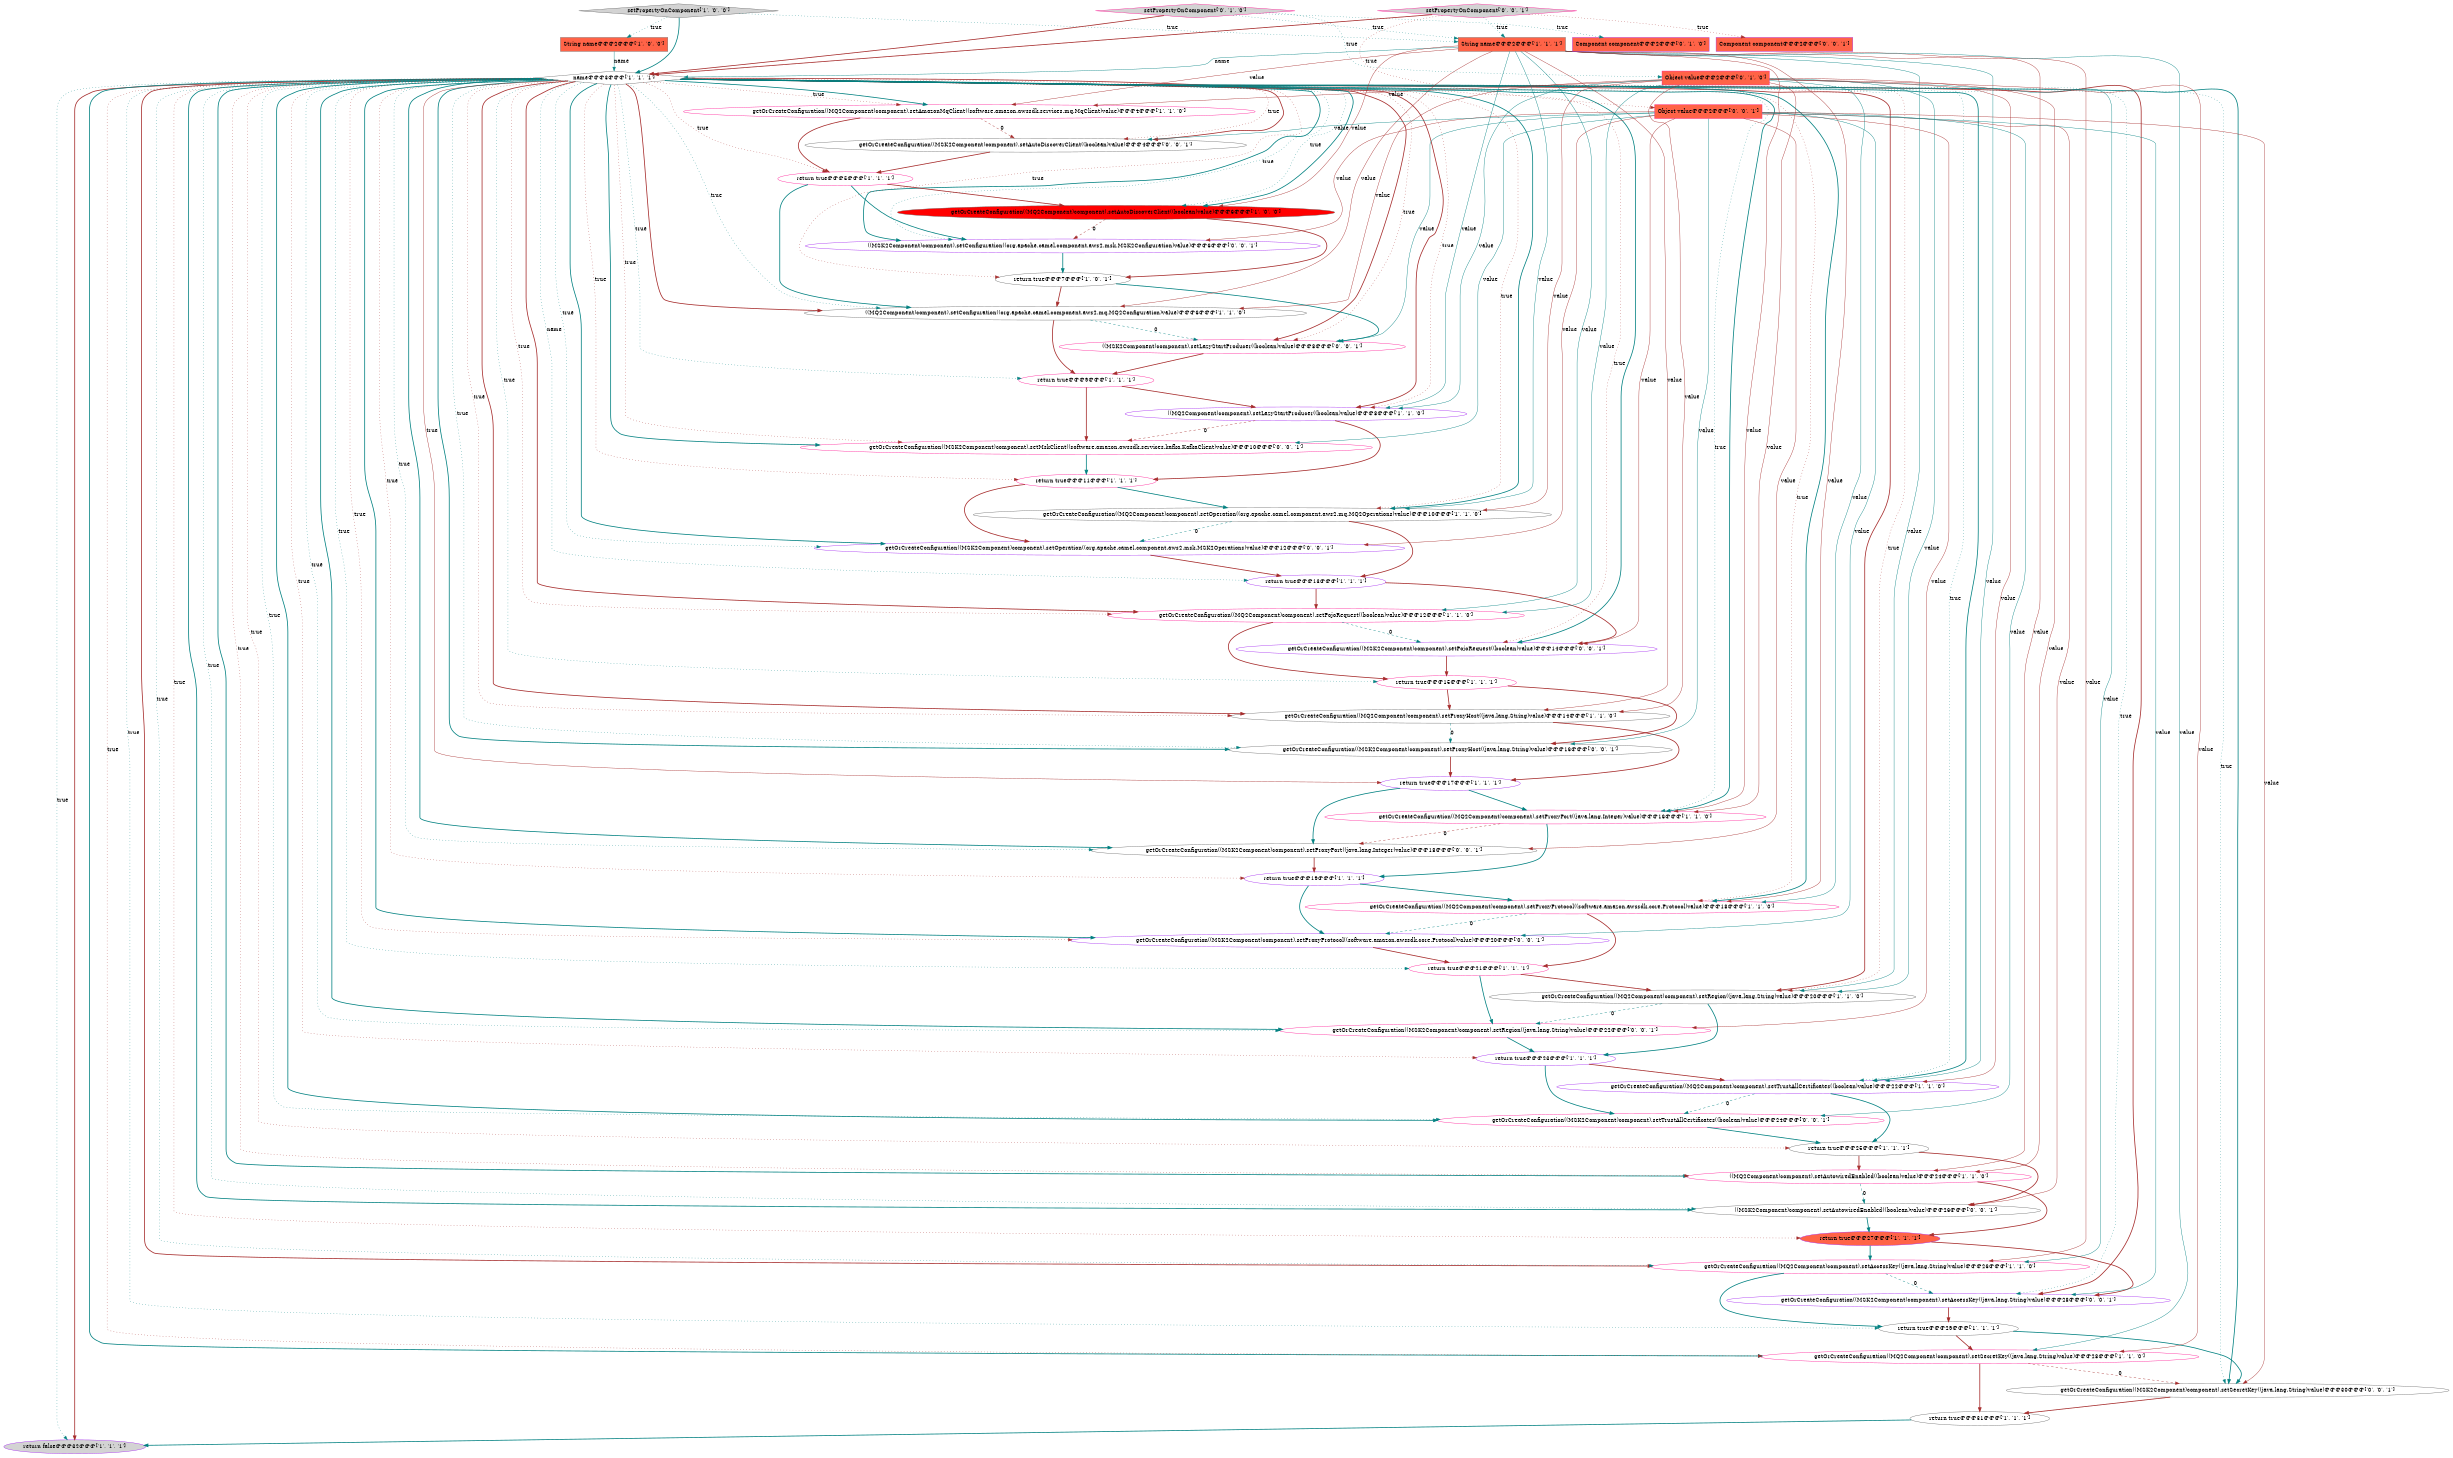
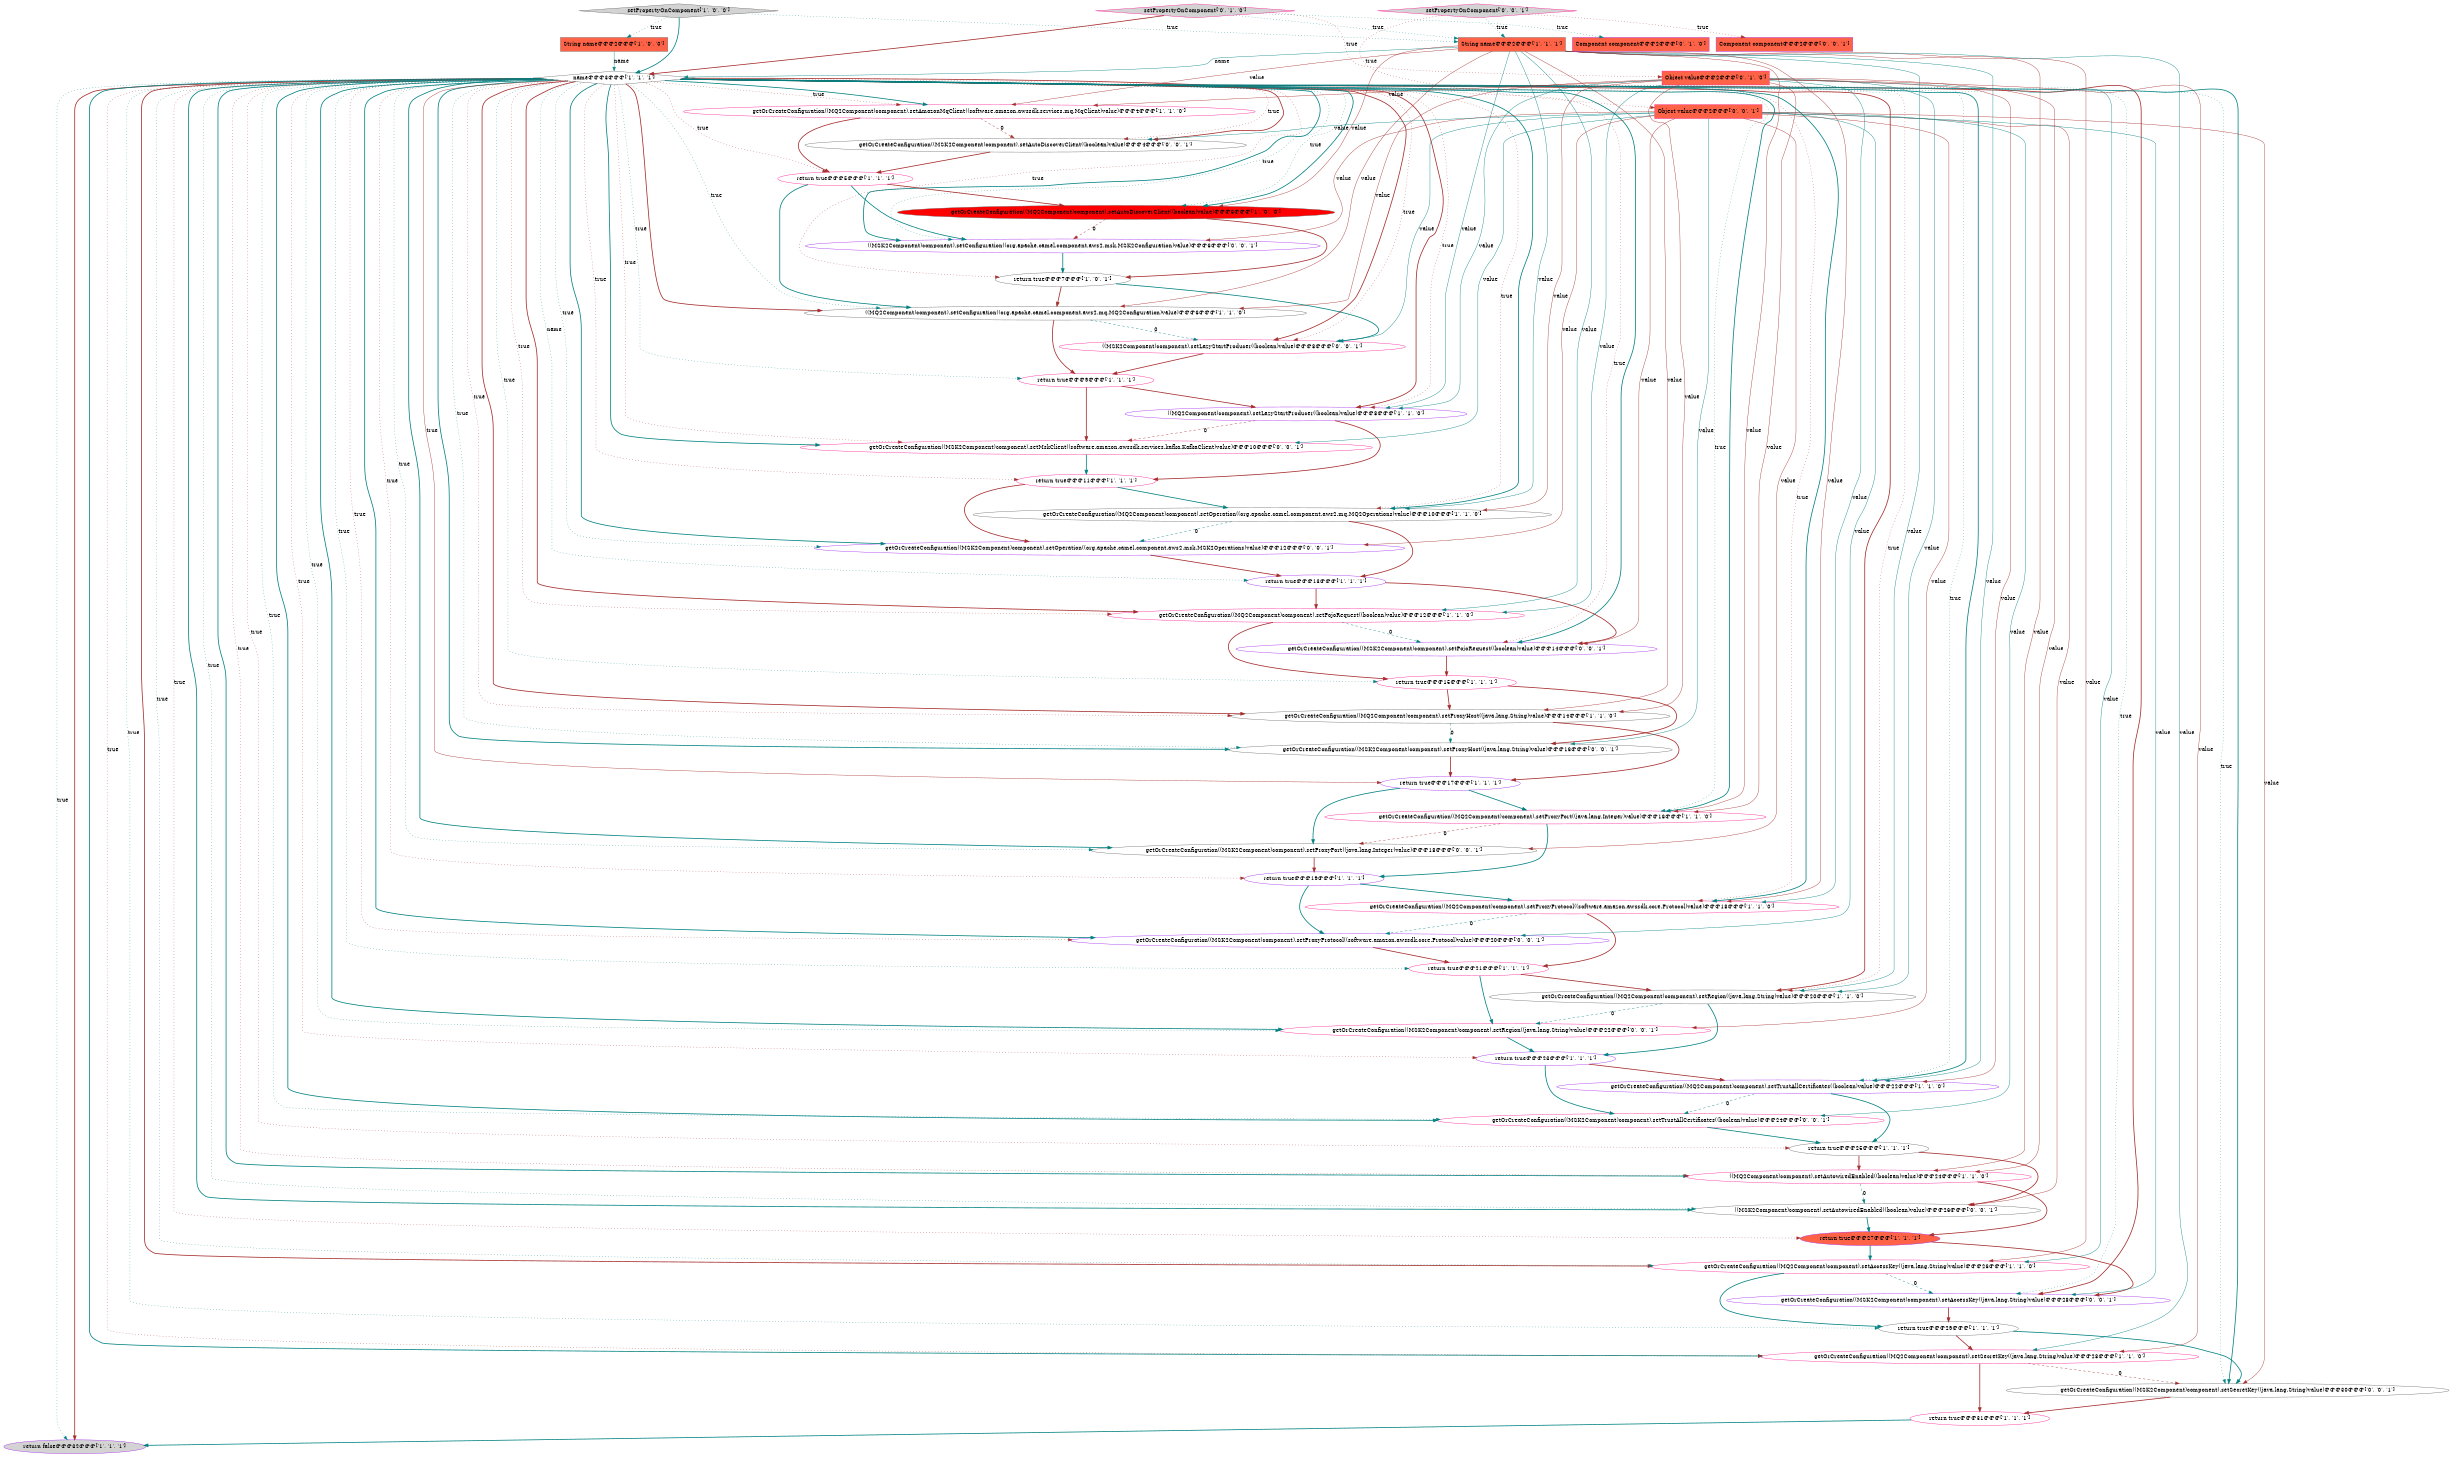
edge "setPropertyOnComponent['0', '0', '1']" -> "name@@@3@@@['1', '1', '1']": removed
edge "setPropertyOnComponent['0', '1', '0']" -> "Object value@@@2@@@['0', '1', '0']": color teal -> brown
node "return true@@@31@@@['1', '1', '1']": color gray40 -> deeppink
